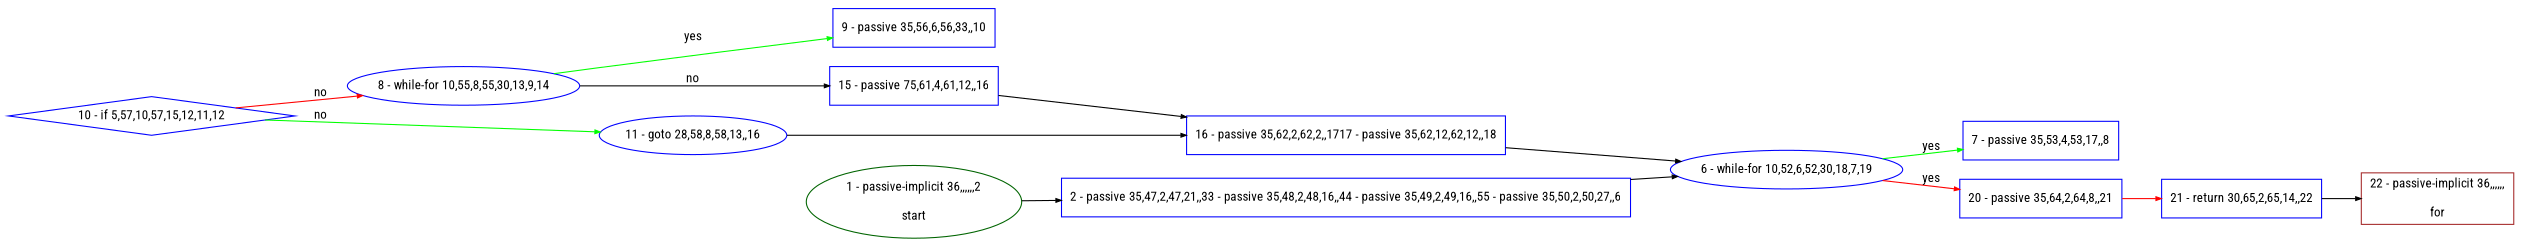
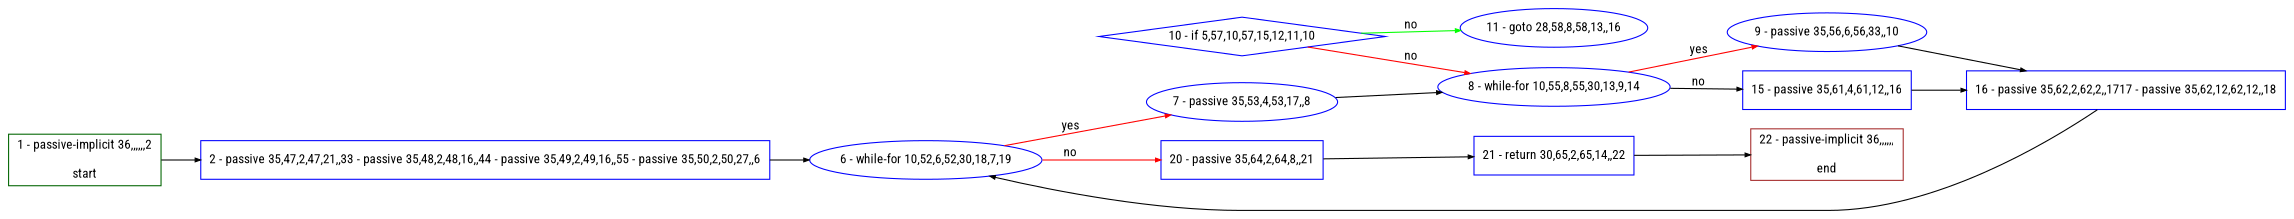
node "9 - passive 35,56,6,56,33,,10": shape box -> ellipse
edge "8 - while-for 10,55,8,55,30,13,9,14" -> "9 - passive 35,56,6,56,33,,10": color #00ff00 -> #ff0000
node "15 - passive 75,61,4,61,12,,16": label "15 - passive 75,61,4,61,12,,16" -> "15 - passive 35,61,4,61,12,,16"
edge "7 - passive 35,53,4,53,17,,8" -> "8 - while-for 10,55,8,55,30,13,9,14": added
node "10 - if 5,57,10,57,15,12,11,12": label "10 - if 5,57,10,57,15,12,11,12" -> "10 - if 5,57,10,57,15,12,11,10"
edge "11 - goto 28,58,8,58,13,,16" -> "16 - passive 35,62,2,62,2,,1717 - passive 35,62,12,62,12,,18": now "9 - passive 35,56,6,56,33,,10" -> "16 - passive 35,62,2,62,2,,1717 - passive 35,62,12,62,12,,18"
node "7 - passive 35,53,4,53,17,,8": shape box -> ellipse
edge "6 - while-for 10,52,6,52,30,18,7,19" -> "7 - passive 35,53,4,53,17,,8": color #00ff00 -> #ff0000
edge "6 - while-for 10,52,6,52,30,18,7,19" -> "20 - passive 35,64,2,64,8,,21": label "yes" -> "no"
edge "20 - passive 35,64,2,64,8,,21" -> "21 - return 30,65,2,65,14,,22": color #ff0000 -> #000000
node "22 - passive-implicit 36,,,,,, for": label "22 - passive-implicit 36,,,,,, for" -> "22 - passive-implicit 36,,,,,, end"
node "1 - passive-implicit 36,,,,,,2 start": shape ellipse -> box
